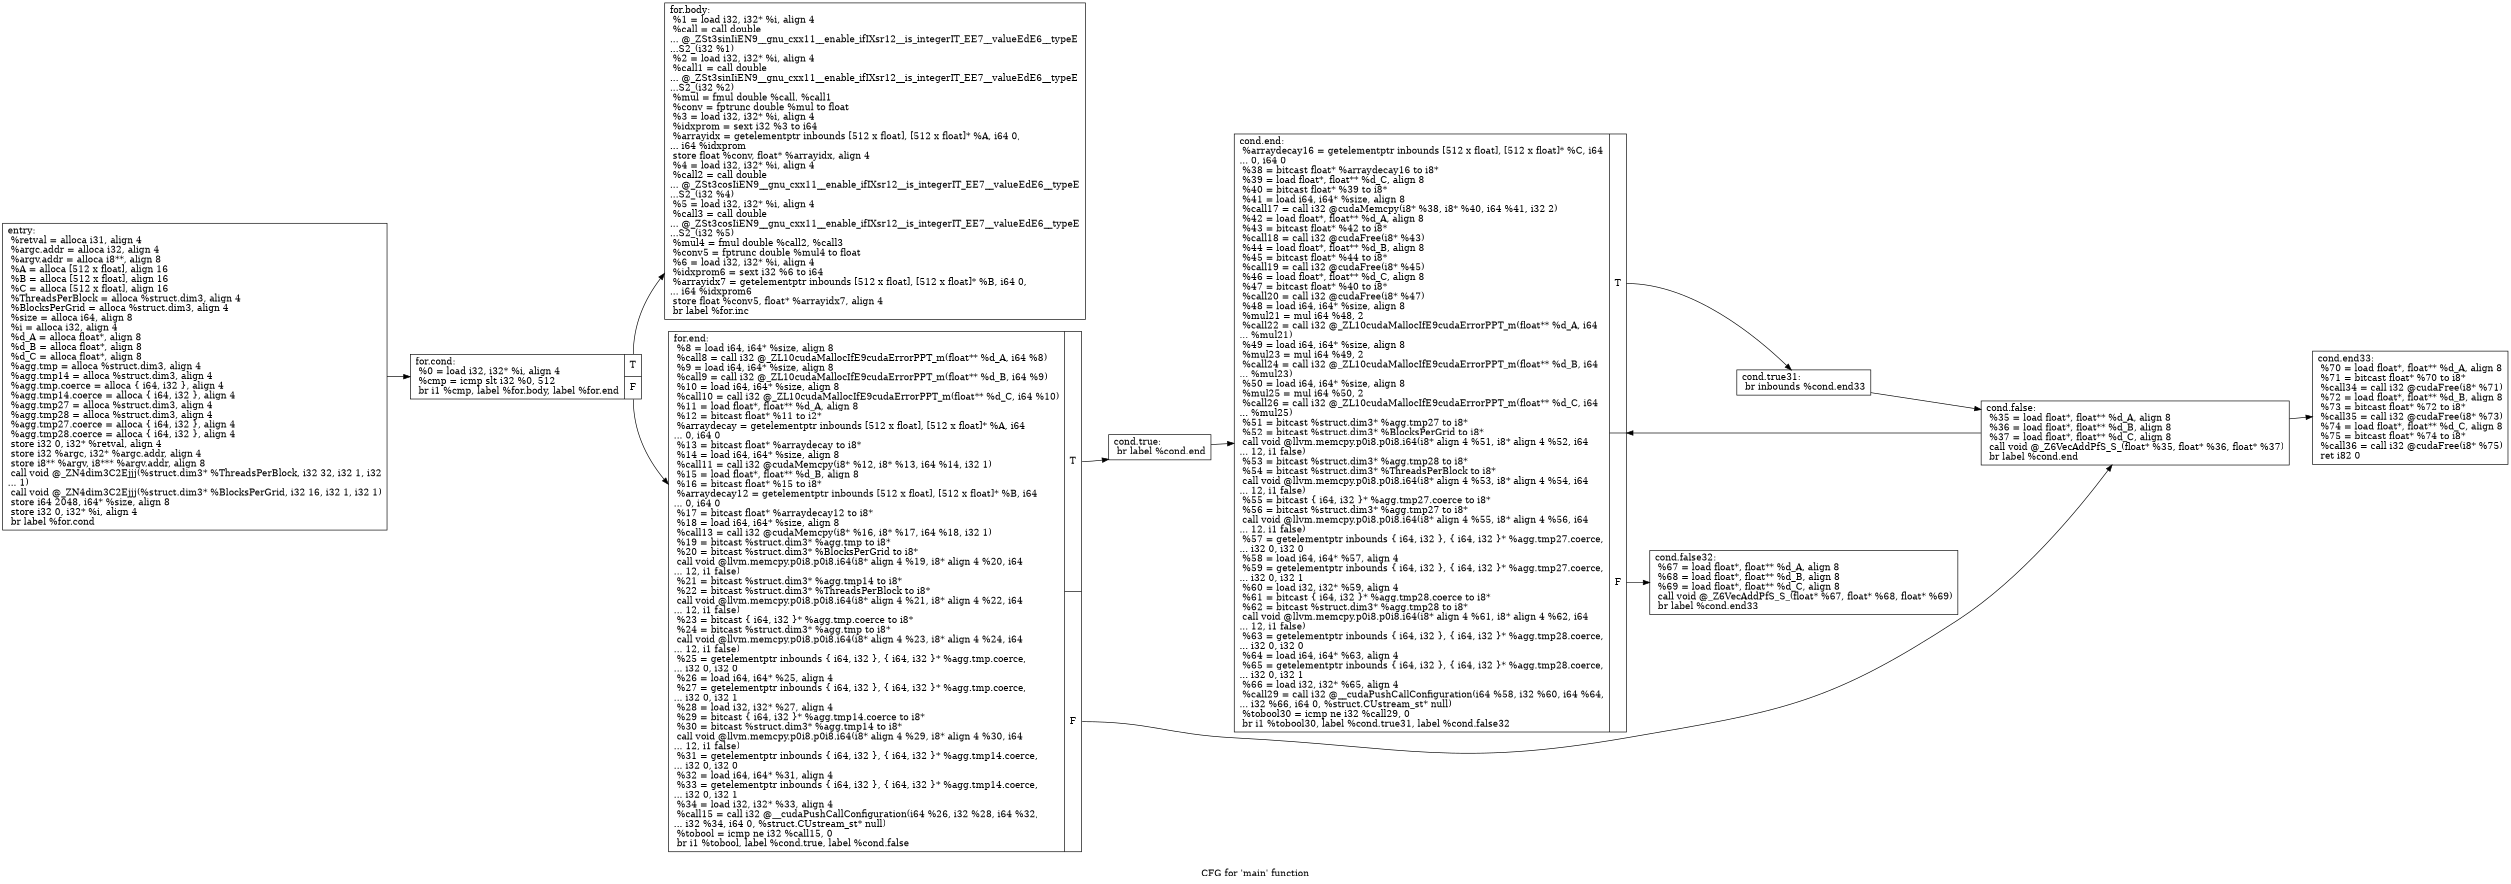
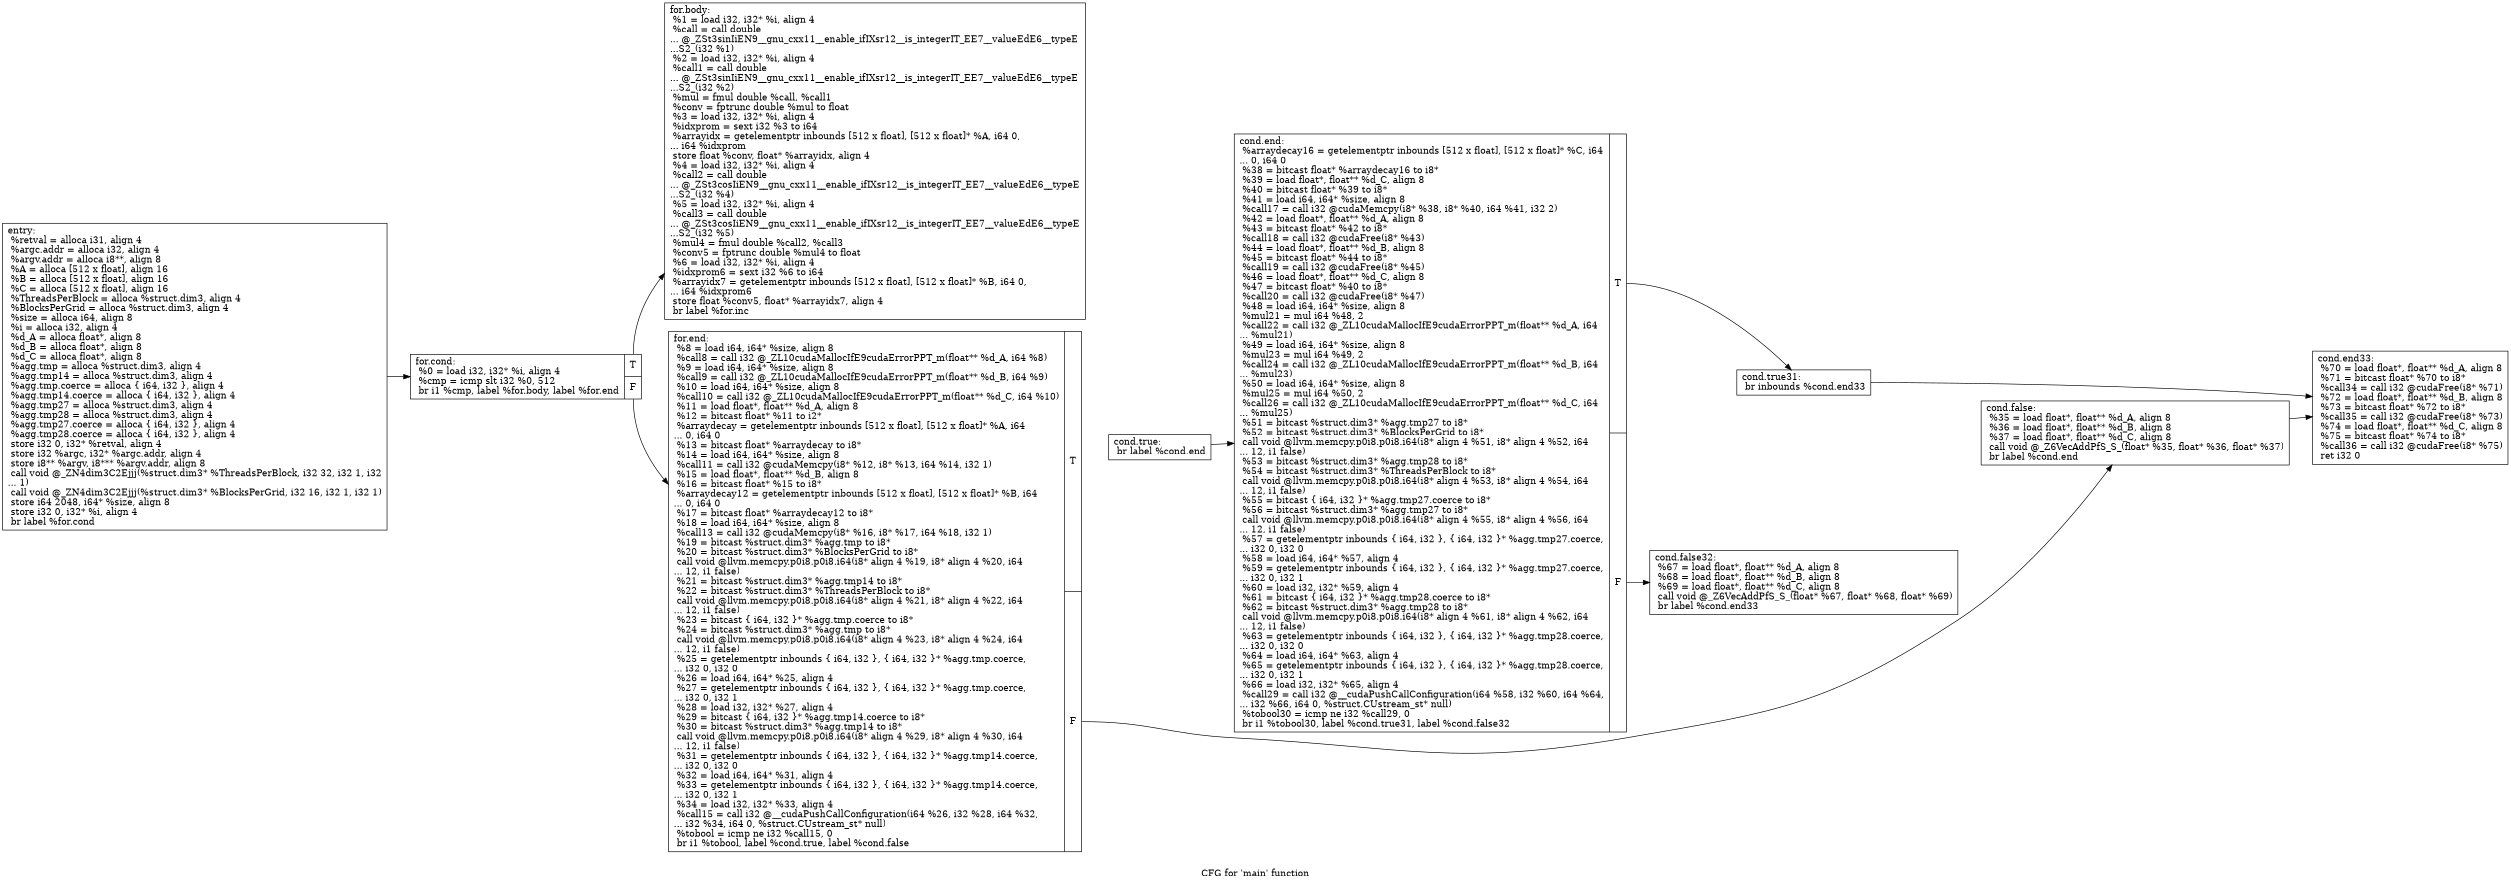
edge "cond.true31:" -> "cond.false:": now "cond.true31:" -> "cond.end33:"
edge "cond.false:" -> "cond.end:": removed
node "cond.end33:": text "ret i82 0" -> "ret i32 0"
edge "for.end:" -> "cond.true:": removed
